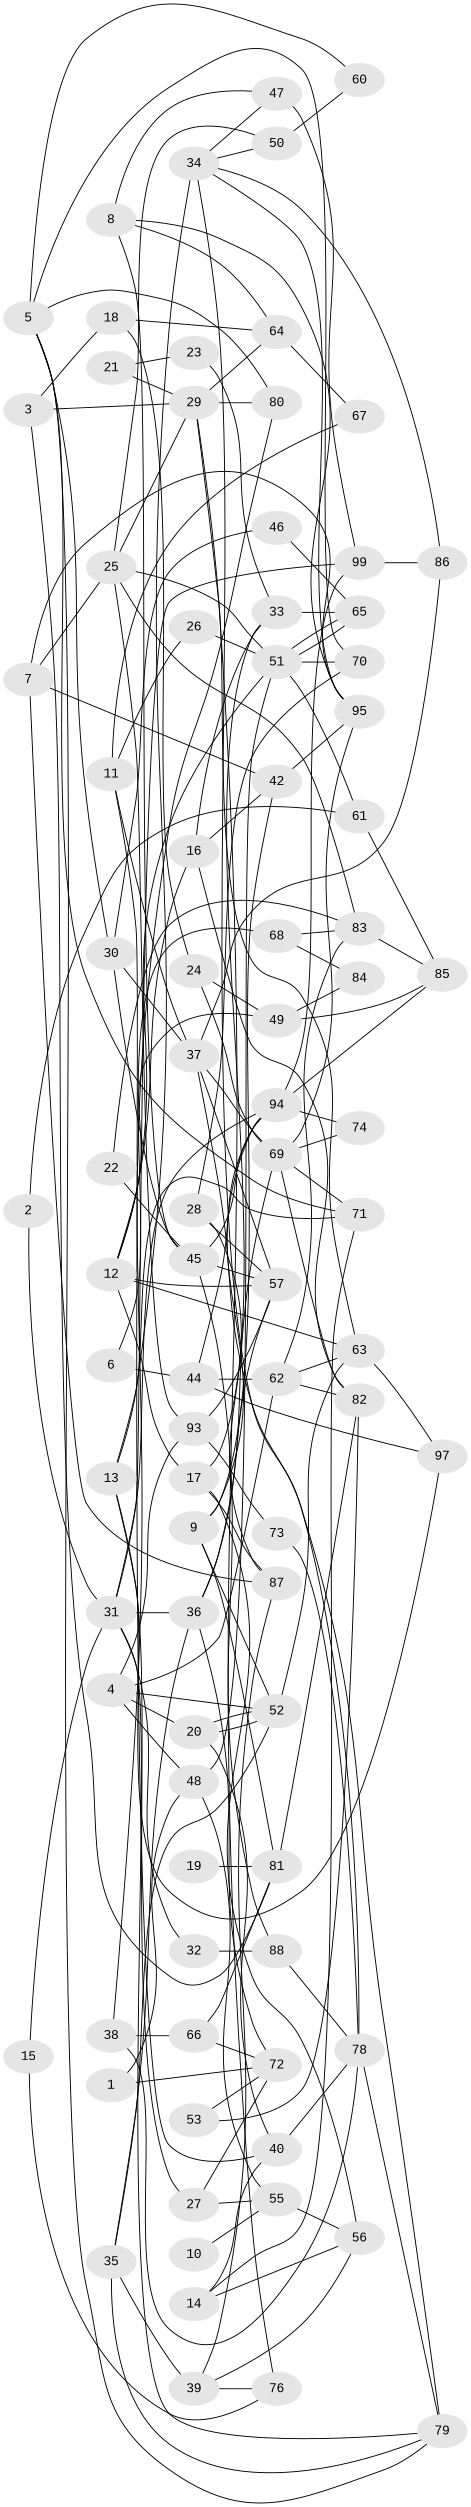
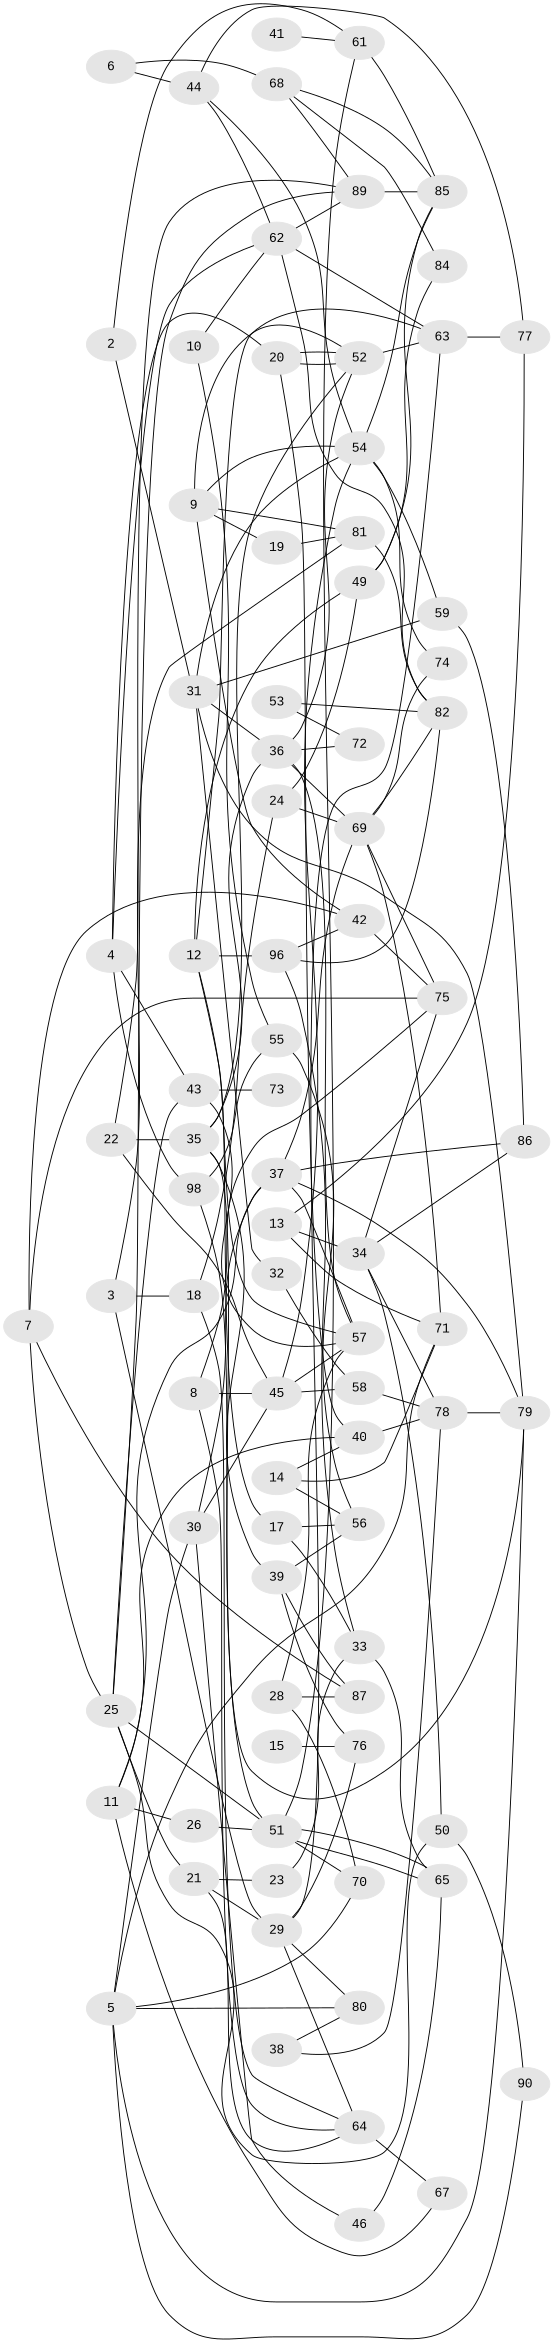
node "41": added
node "60": label "60" -> "90"
node "47": removed
edge "68" -- "85": added
edge "62" -- "10": added
edge "29" -- "25": now "21" -- "25"
edge "9" -- "19": added
node "99": label "99" -> "59"
node "95": label "95" -> "75"
node "16": label "16" -> "96"
edge "51" -- "12": removed
node "83": label "83" -> "89"
node "94": label "94" -> "54"
edge "22" -- "35": added
node "93": label "93" -> "43"
node "97": label "97" -> "77"
edge "17" -- "87": removed
edge "4" -- "52": now "36" -- "52"
edge "73" -- "78": removed
node "48": label "48" -> "98"
edge "31" -- "15": removed
node "88": label "88" -> "58"
node "66": removed
edge "21" -- "64": added
node "1": removed
node "27": removed
